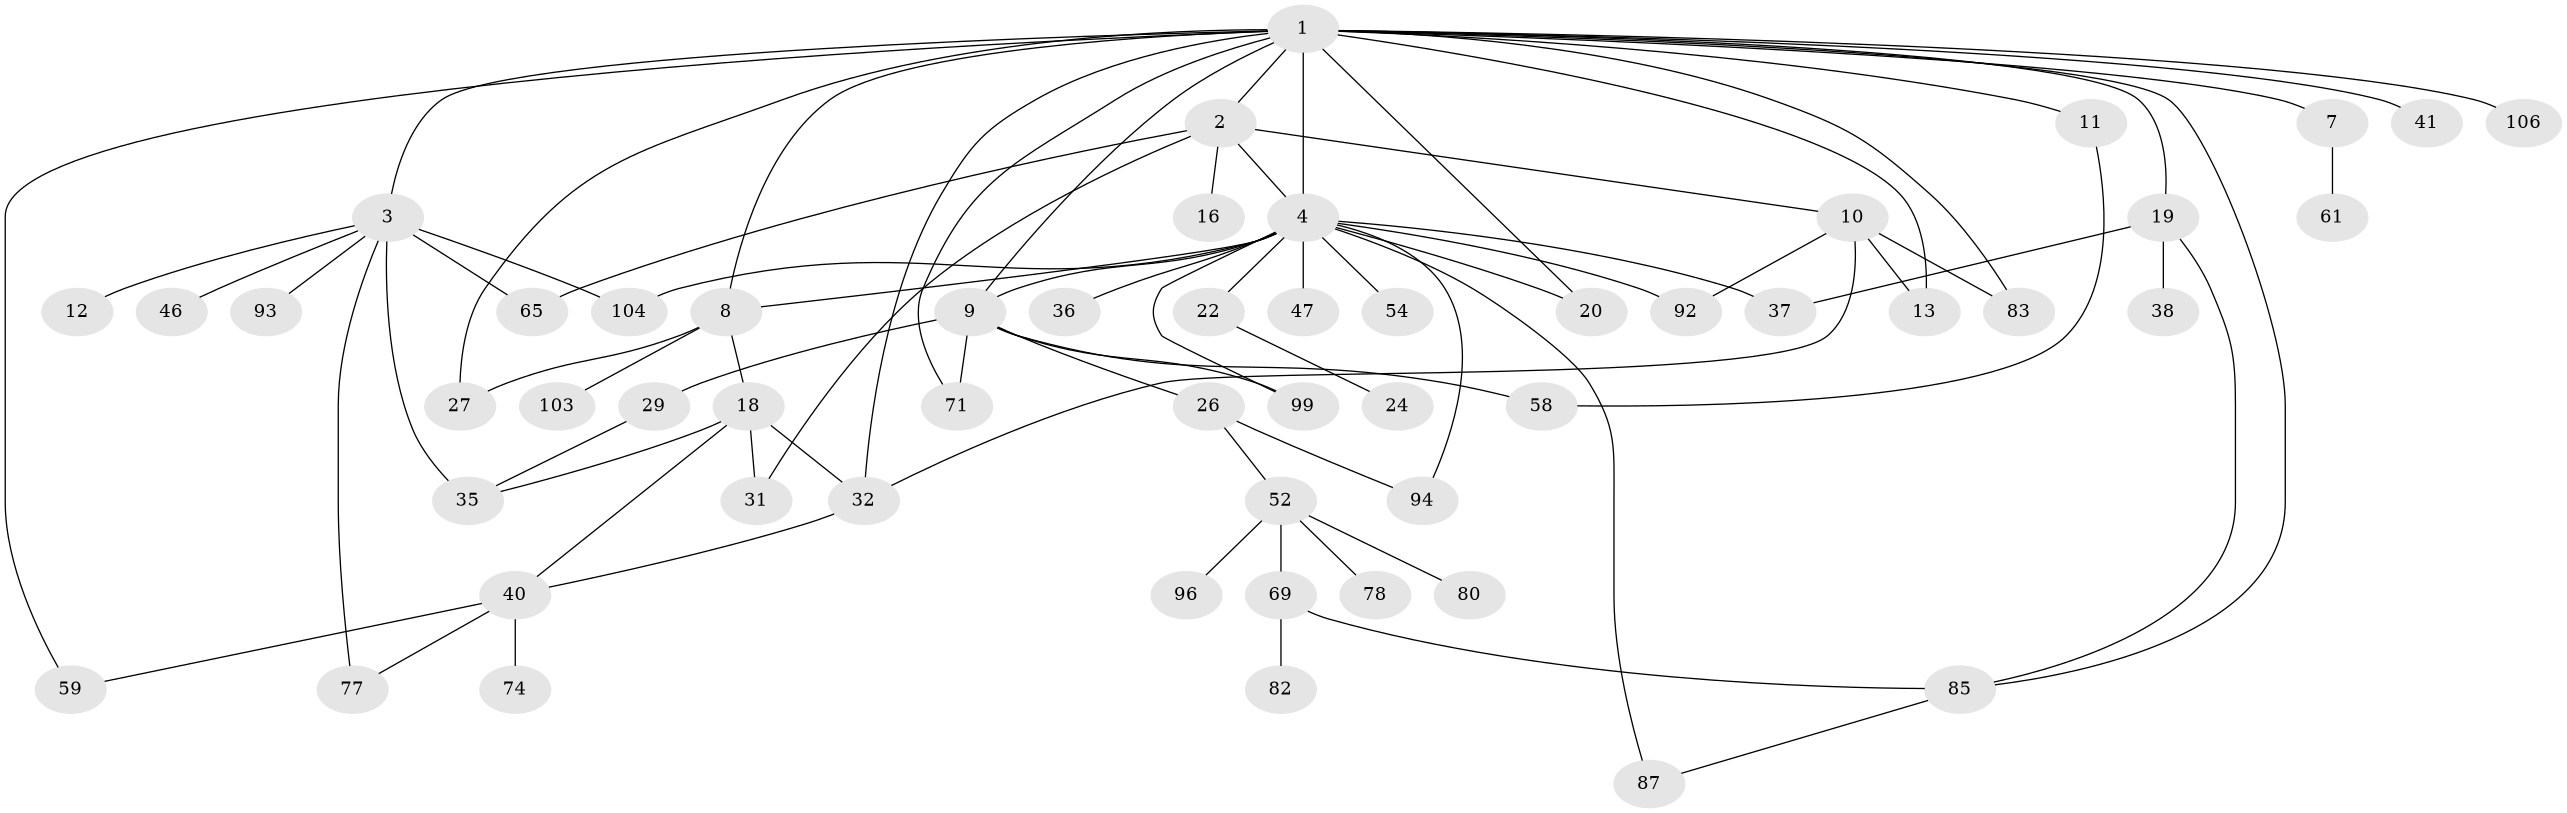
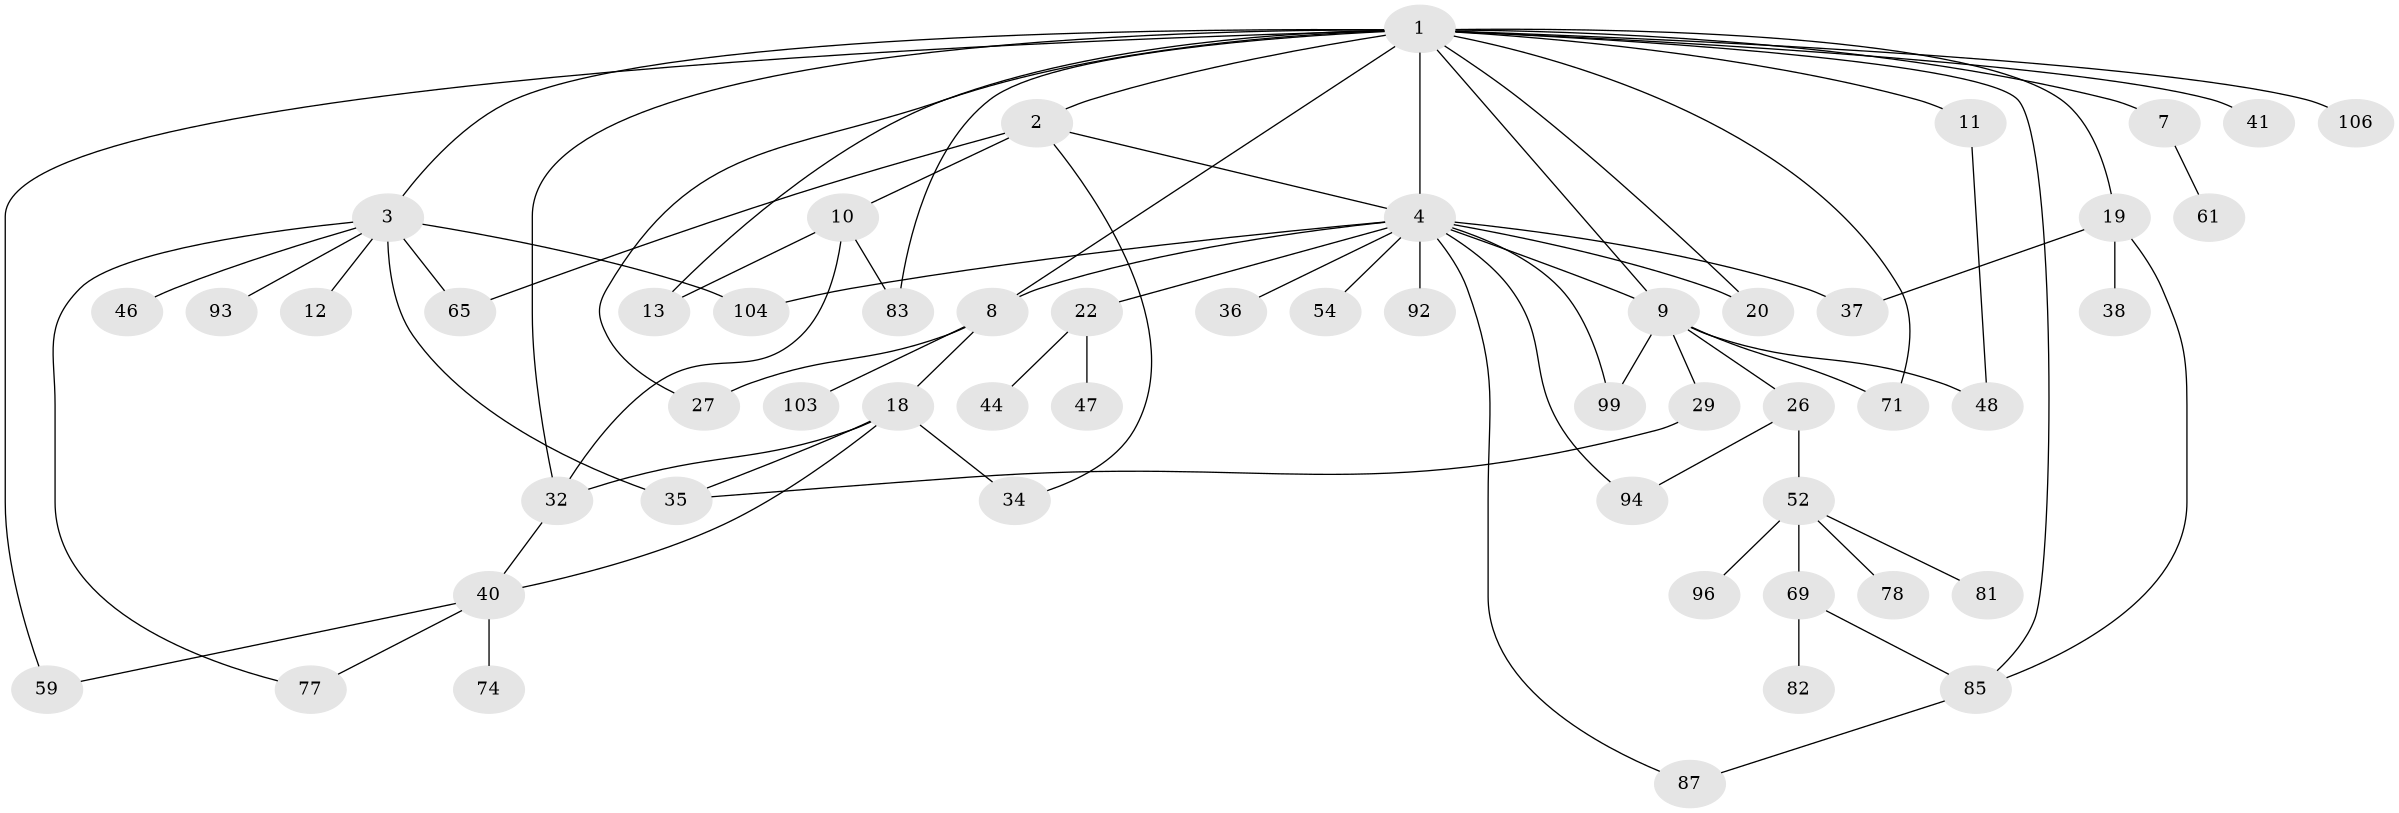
node "16": removed
edge "4" -- "47": now "22" -- "47"
edge "10" -- "92": removed
node "24": label "24" -> "44"
node "58": label "58" -> "48"
node "31": label "31" -> "34"
node "80": label "80" -> "81"
